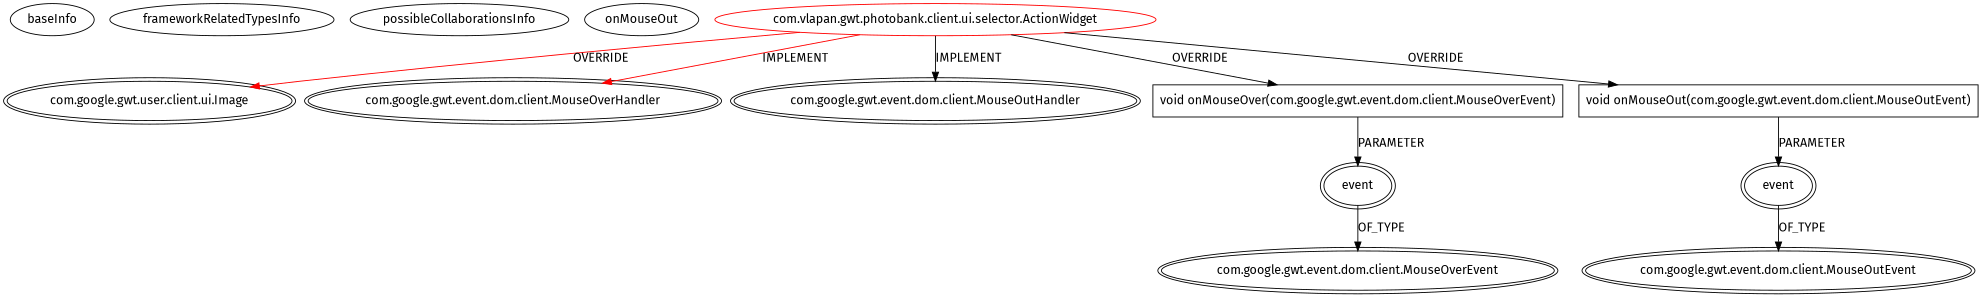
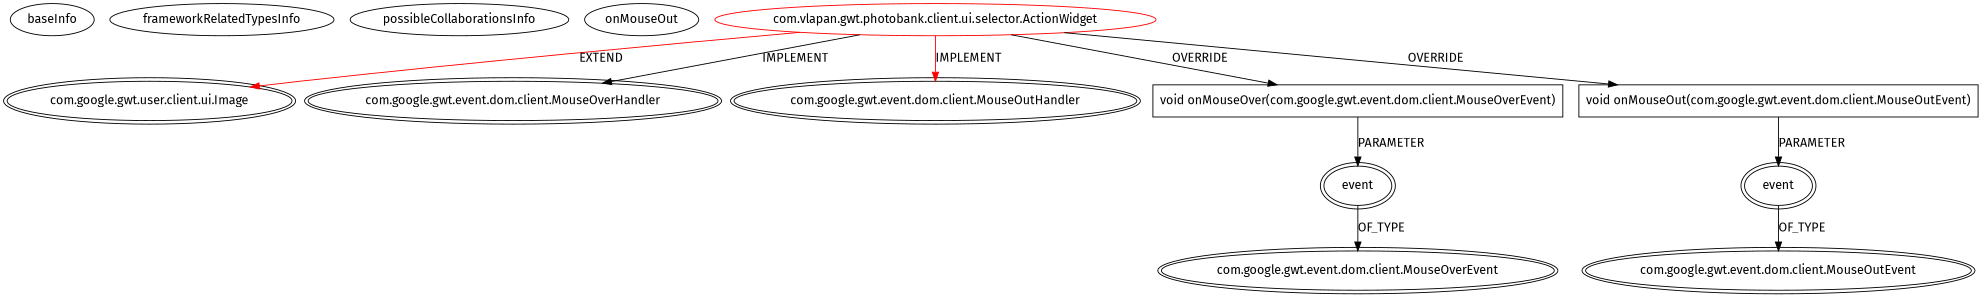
edge "com.vlapan.gwt.photobank.client.ui.selector.ActionWidget" -> "com.google.gwt.event.dom.client.MouseOutHandler": color black -> red
edge "com.vlapan.gwt.photobank.client.ui.selector.ActionWidget" -> "com.google.gwt.user.client.ui.Image": label "OVERRIDE" -> "EXTEND"
edge "com.vlapan.gwt.photobank.client.ui.selector.ActionWidget" -> "com.google.gwt.event.dom.client.MouseOverHandler": color red -> black
